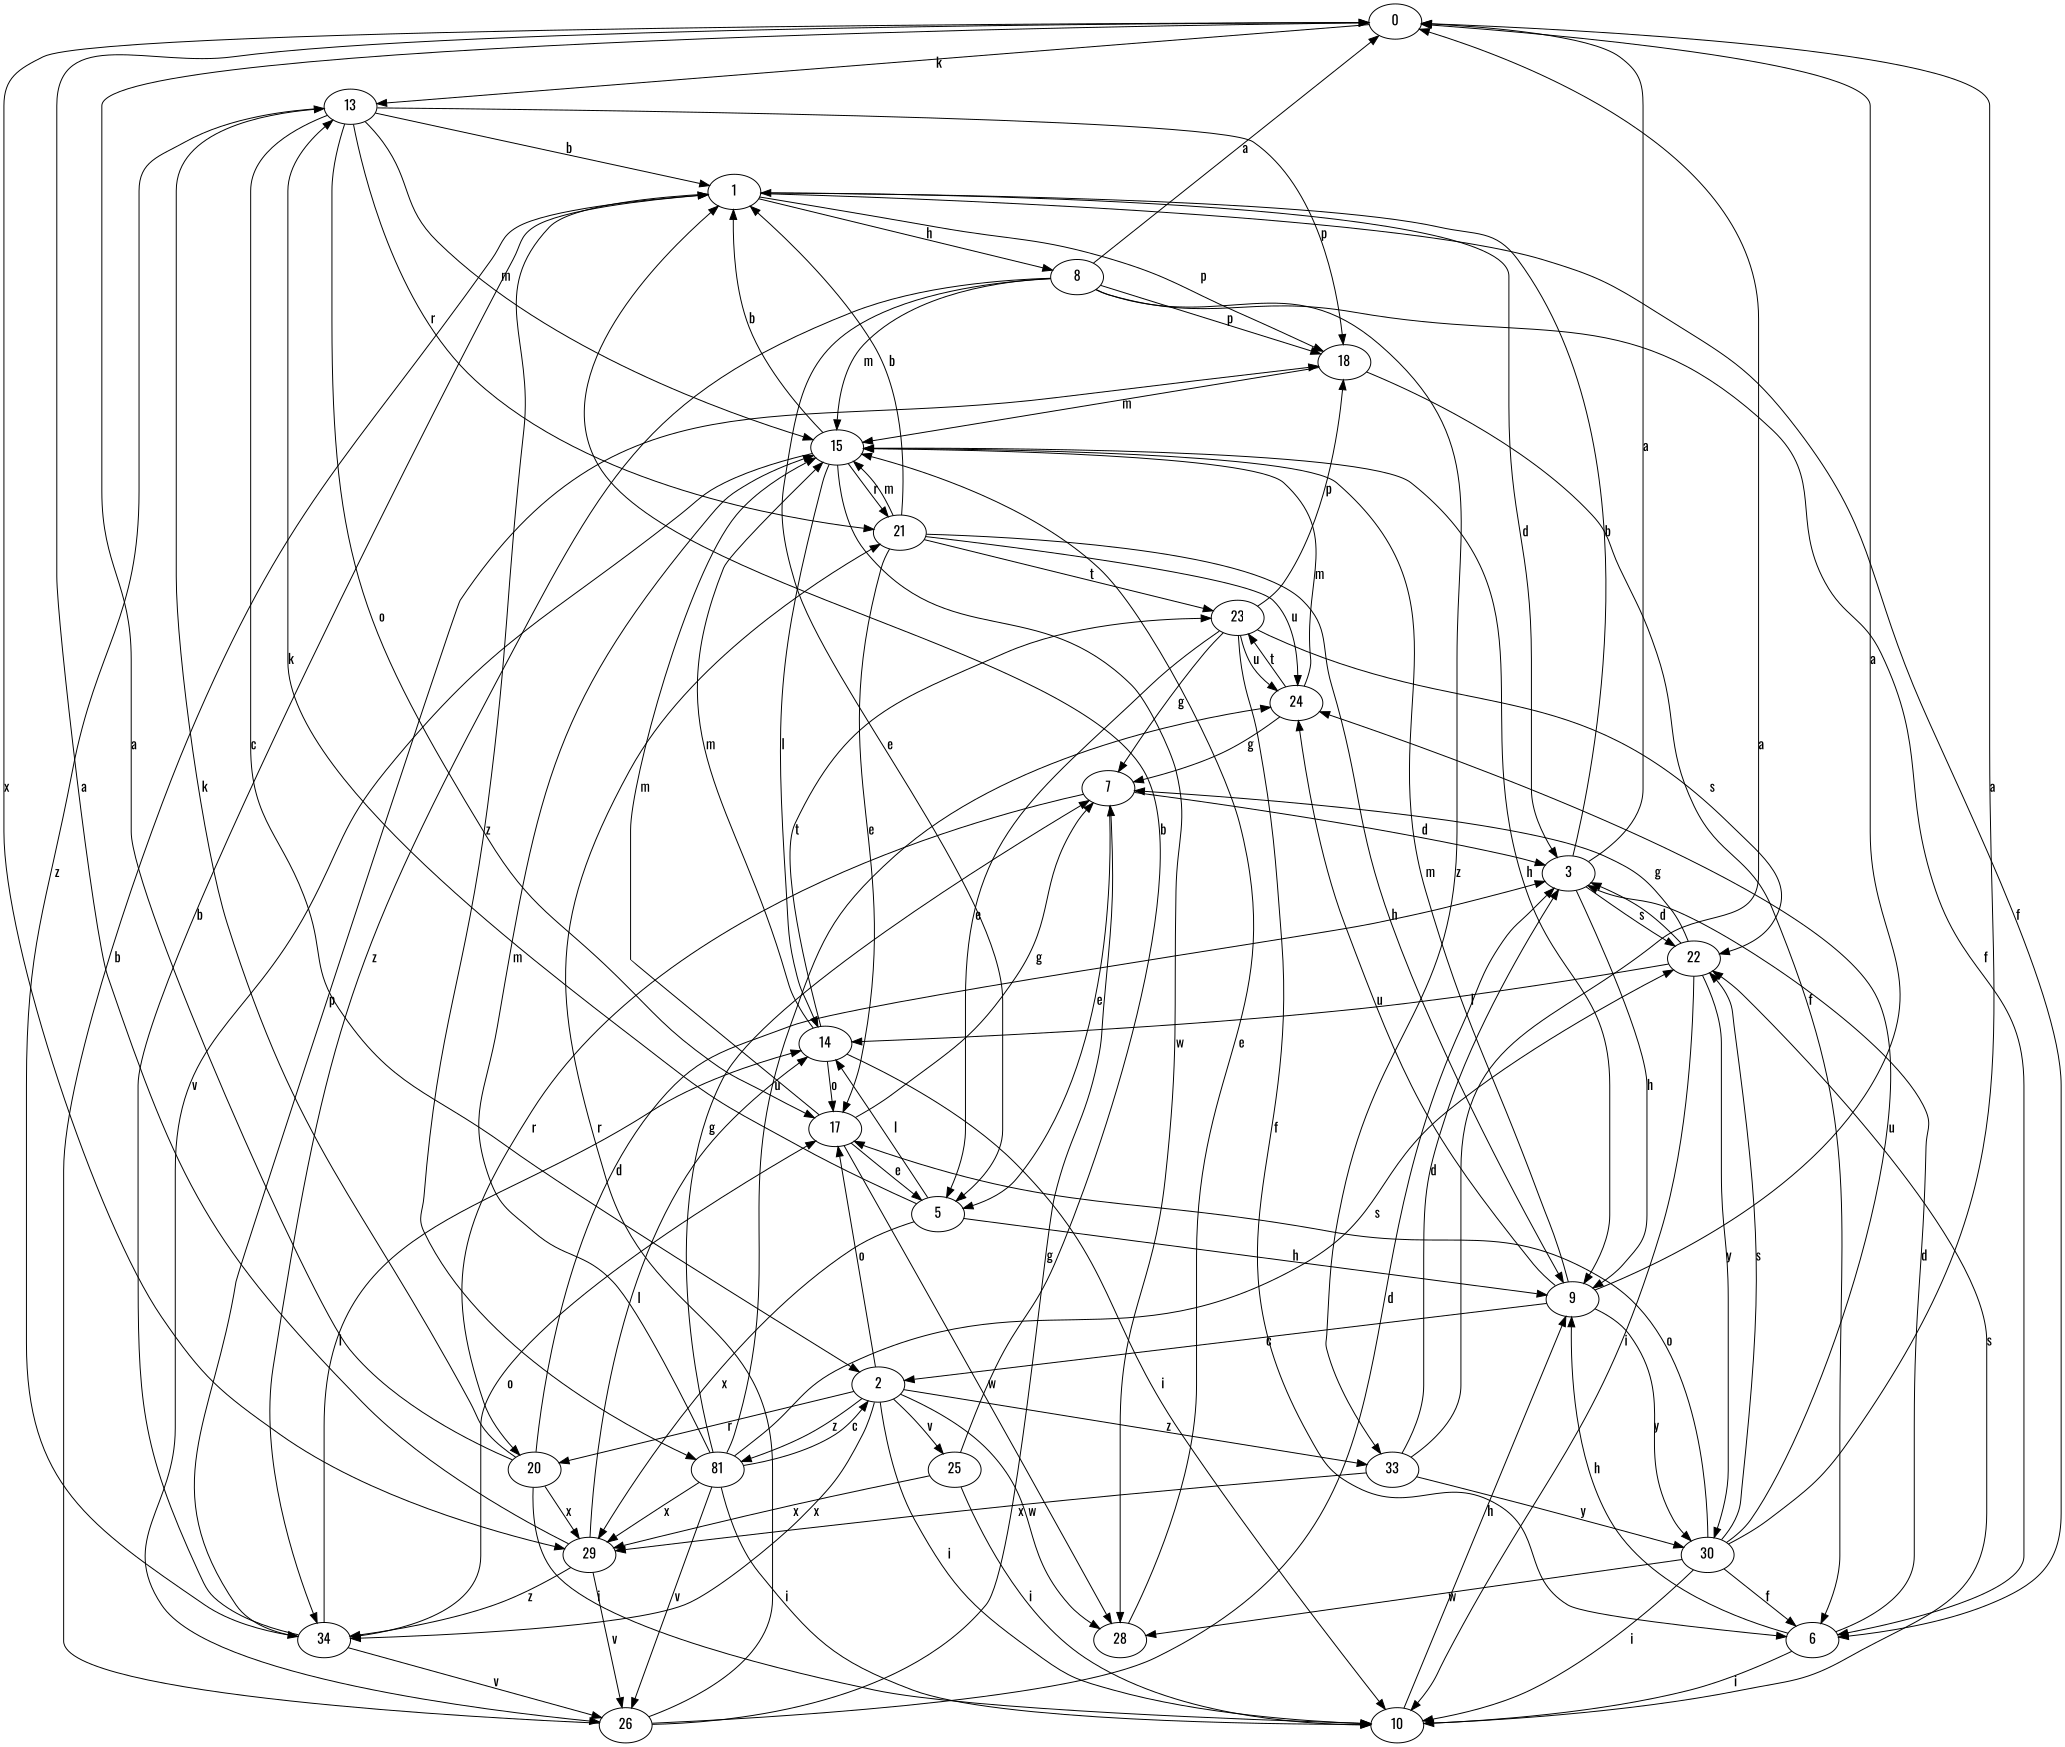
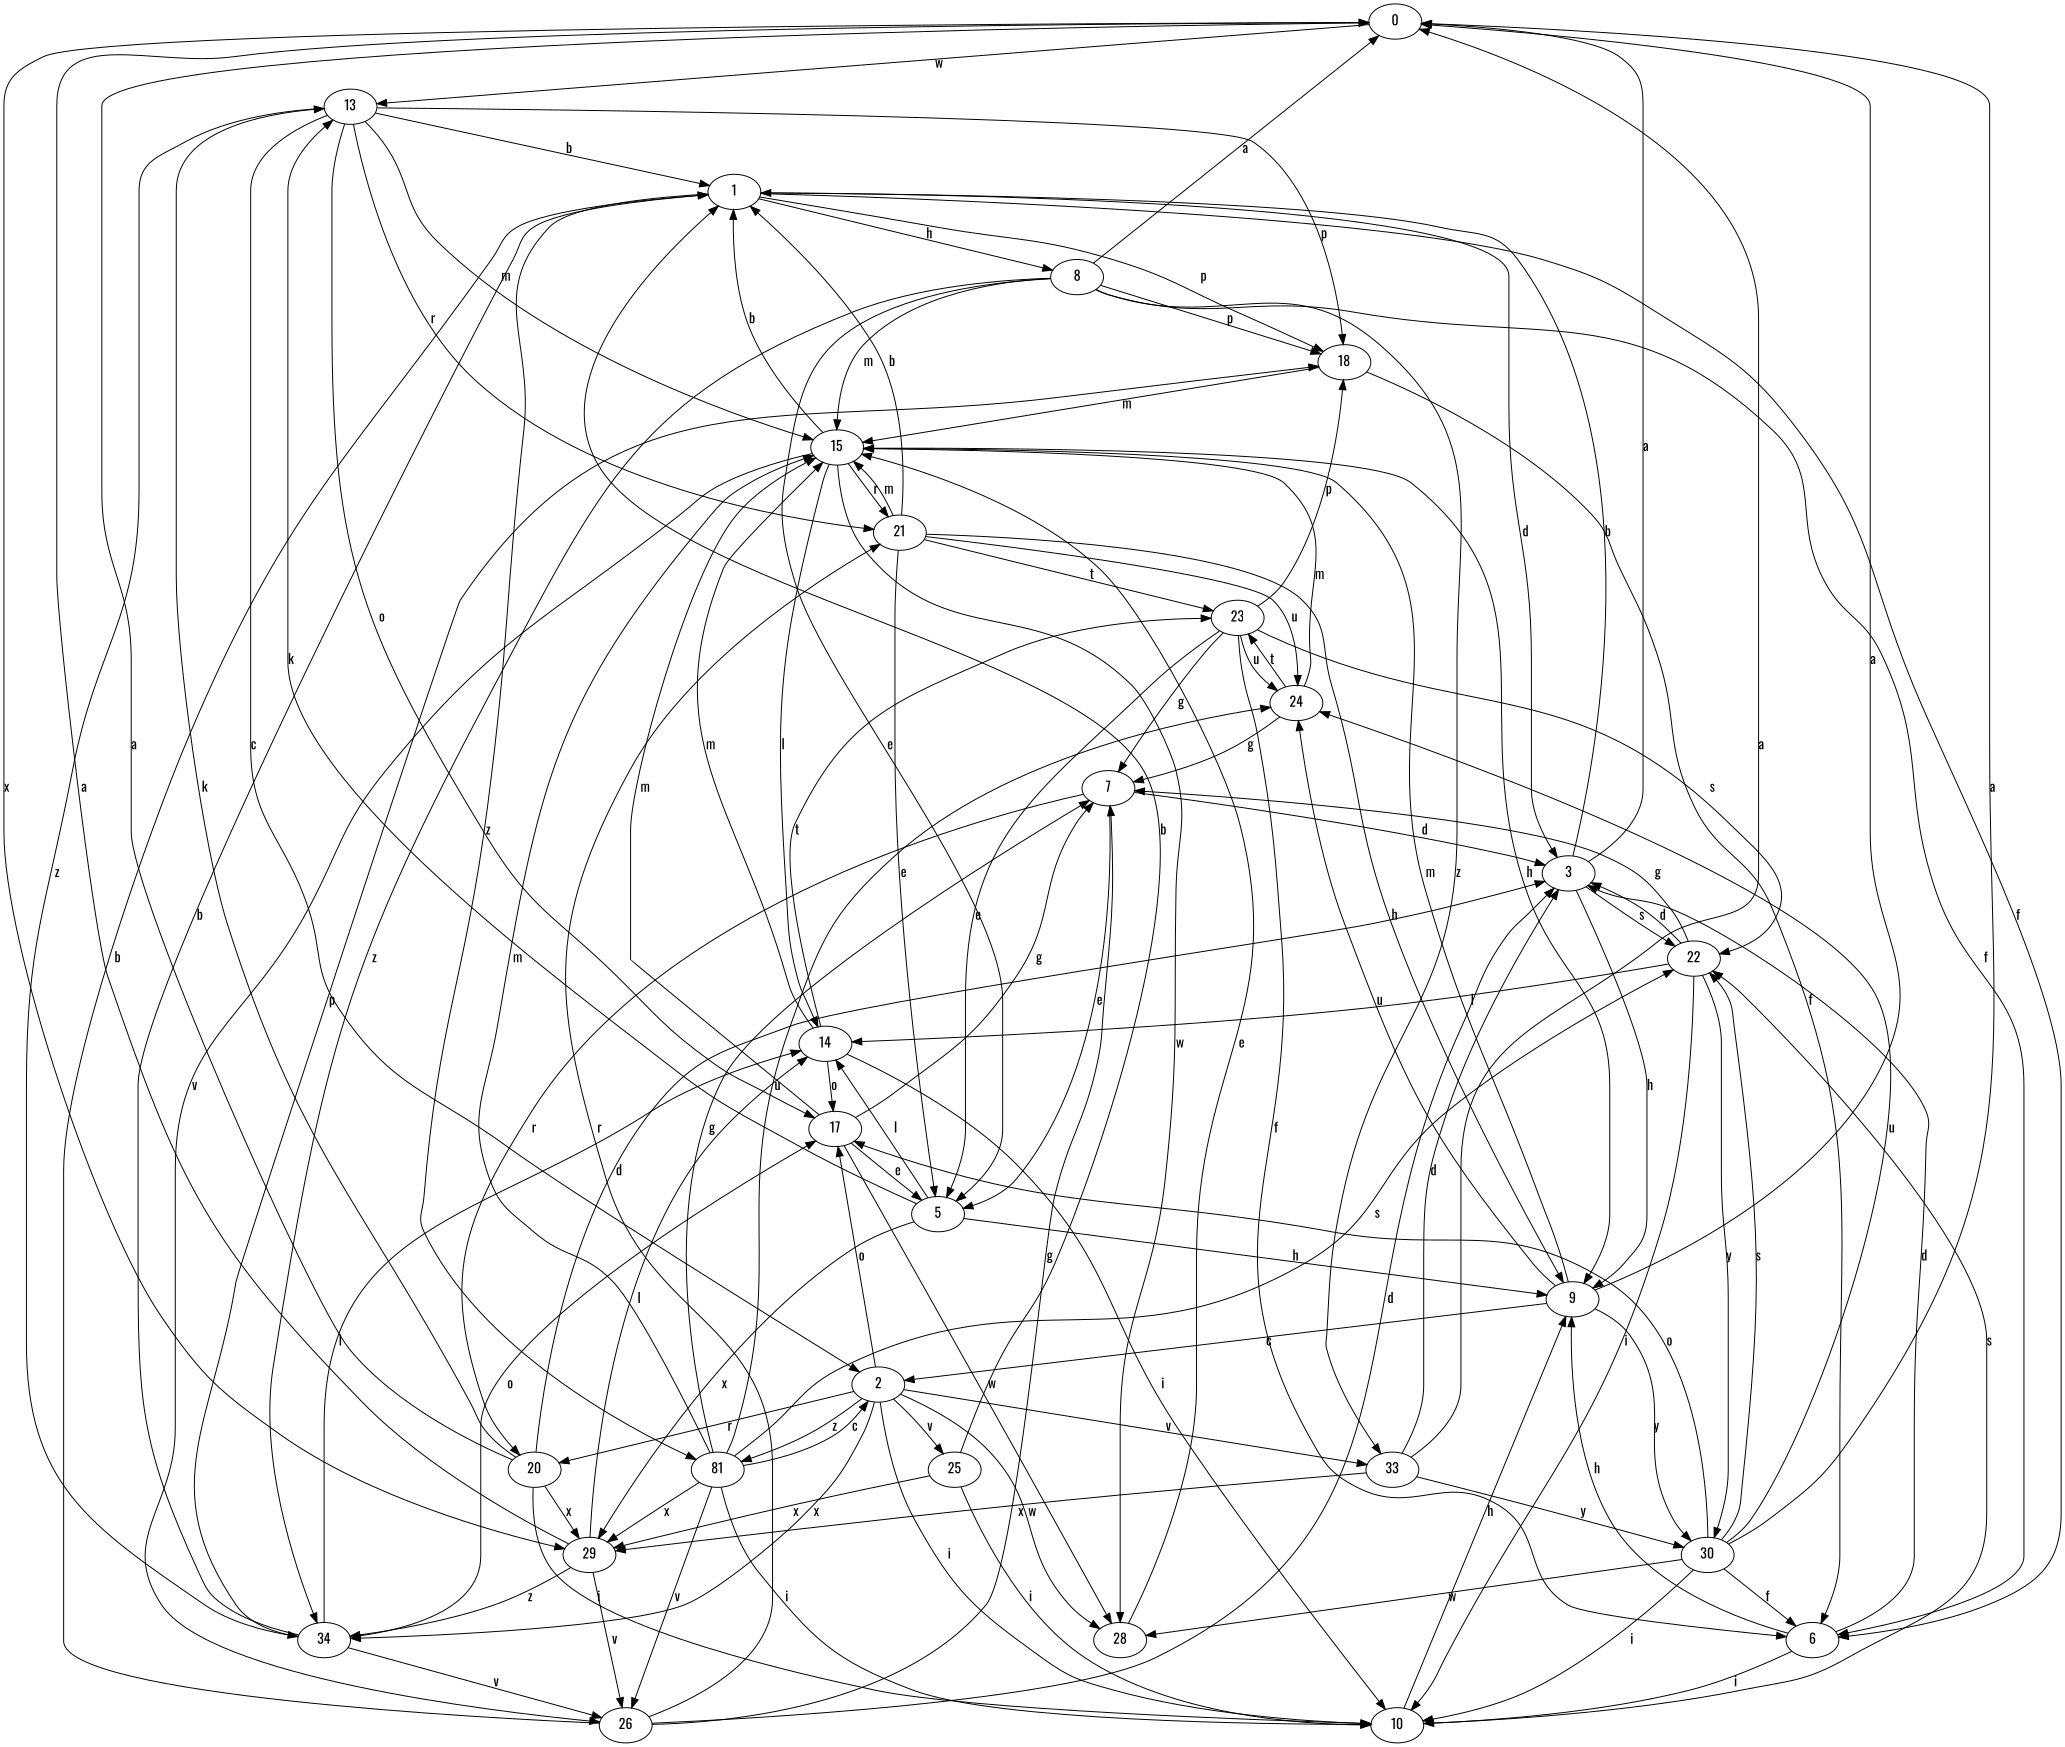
edge "0" -> "13": label "k" -> "w"
edge "21" -> "17": now "21" -> "5"
edge "2" -> "33": label "z" -> "v"
